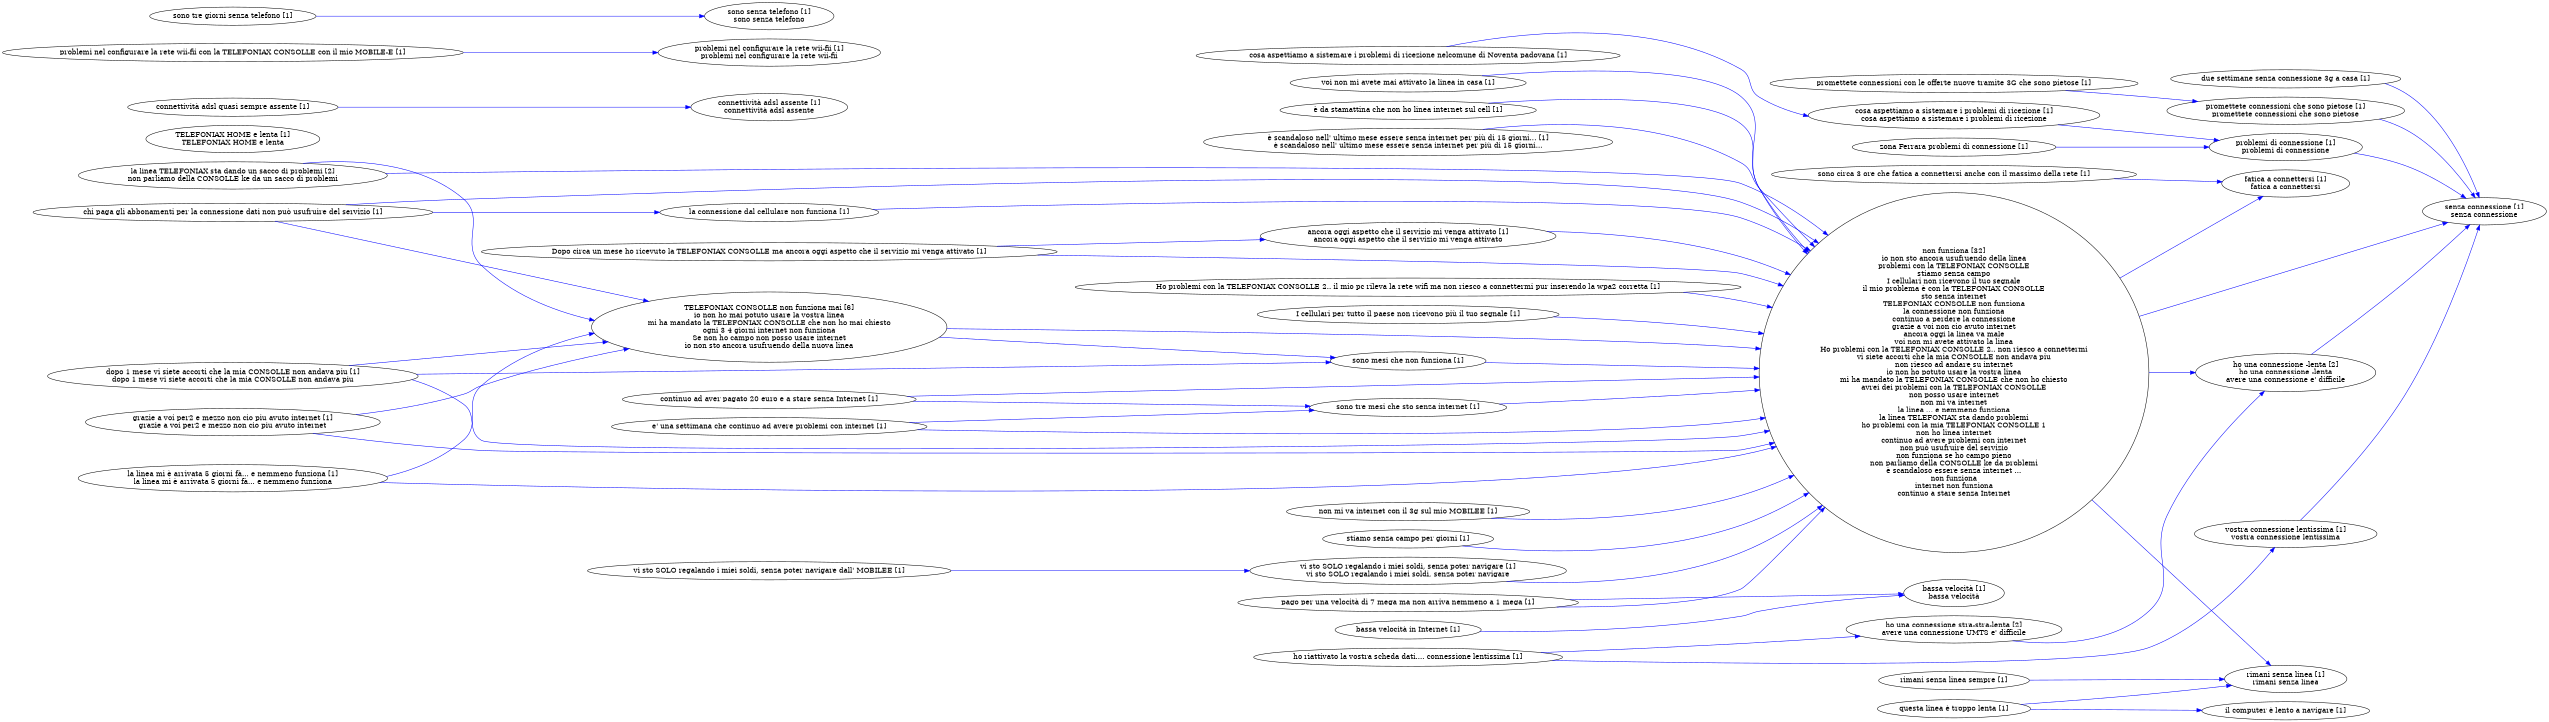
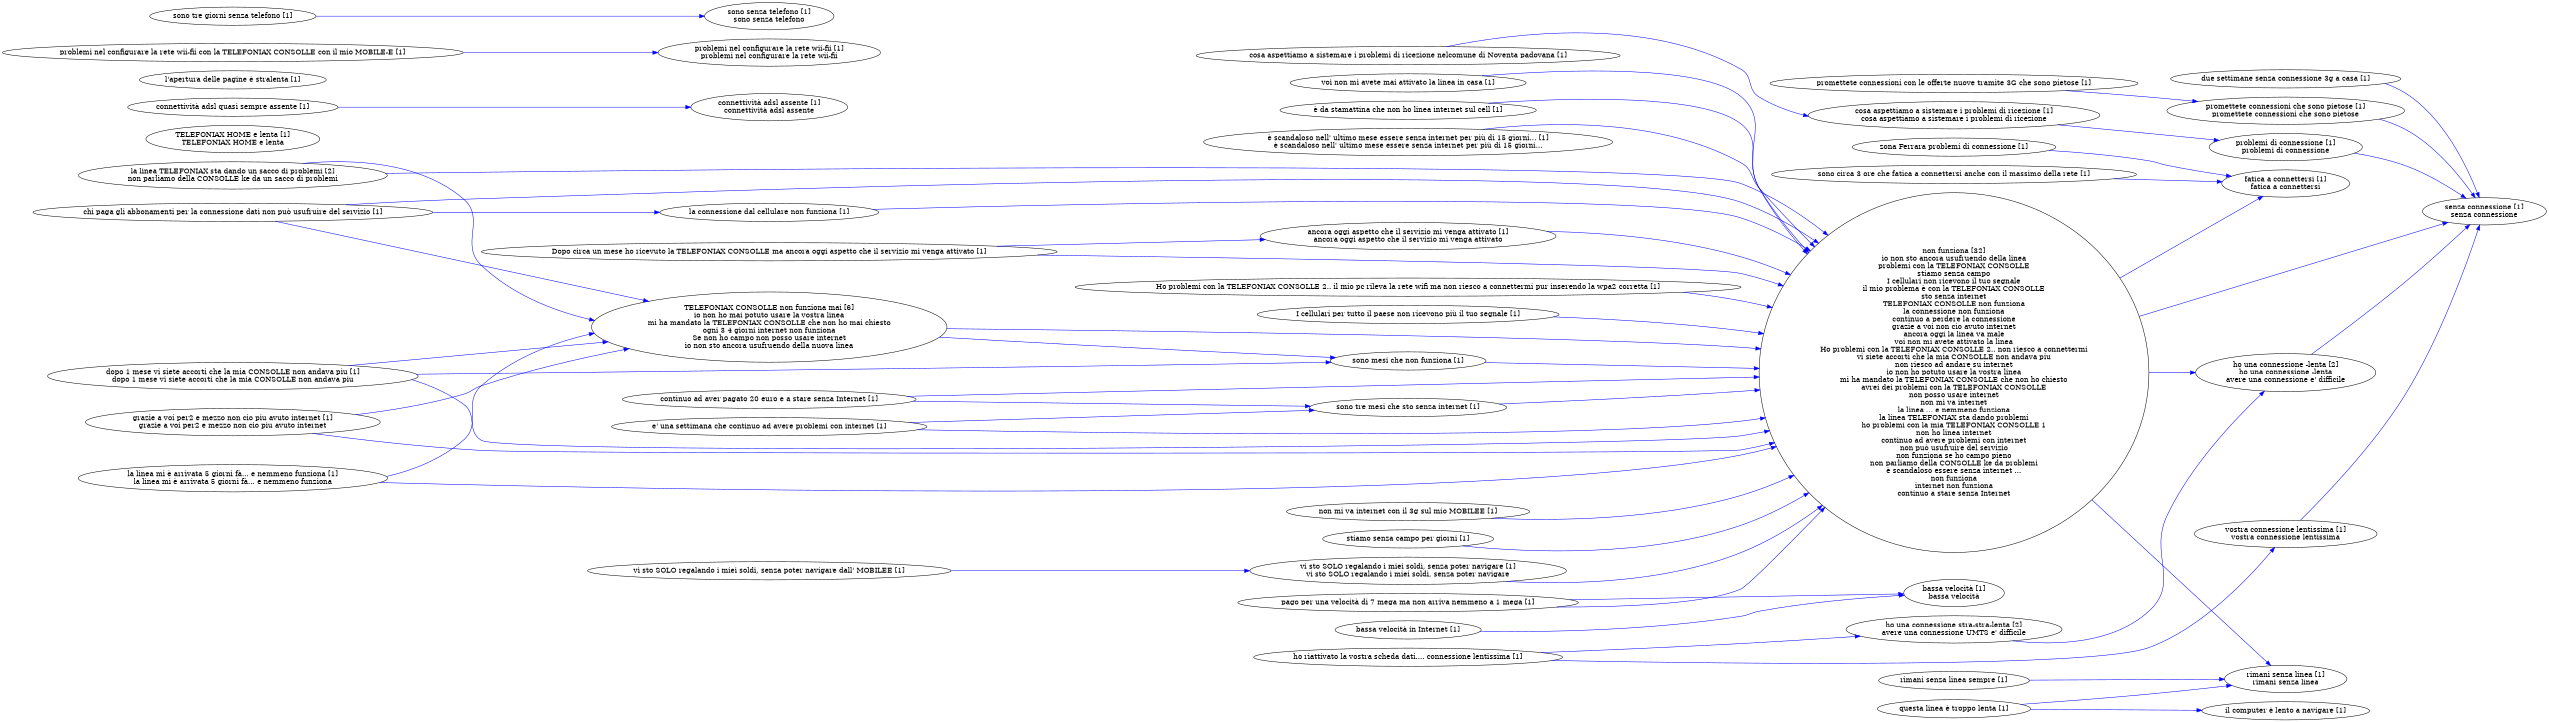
node "l'apertura delle pagine è stralenta [1]": added
edge "zona Ferrara problemi di connessione [1]" -> "problemi di connessione [1] problemi di connessione": now "zona Ferrara problemi di connessione [1]" -> "fatica a connettersi [1] fatica a connettersi"
